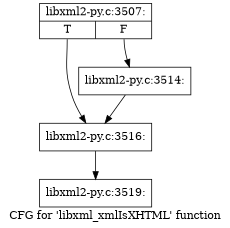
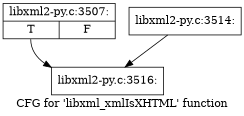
edge "libxml2-py.c:3507:" -> "libxml2-py.c:3514:": removed
node "libxml2-py.c:3519:": removed
